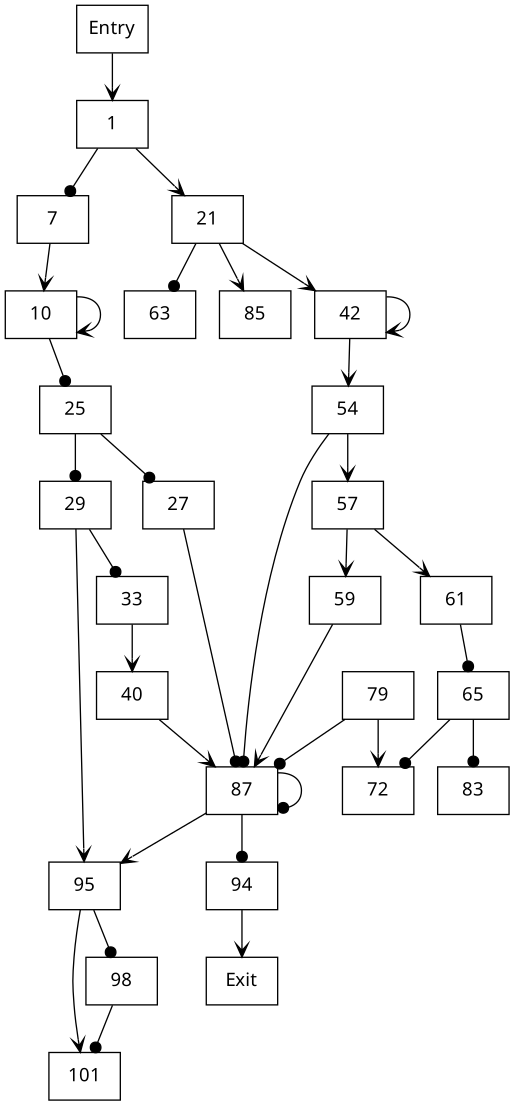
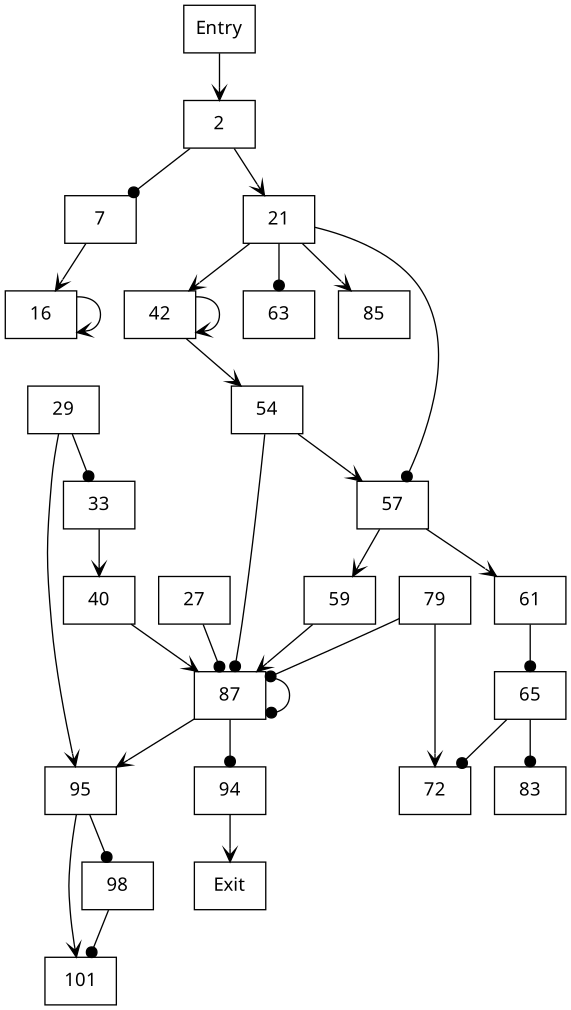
node "1": label "1" -> "2"
node "10": label "10" -> "16"
edge "21" -> "57": added
node "25": removed
